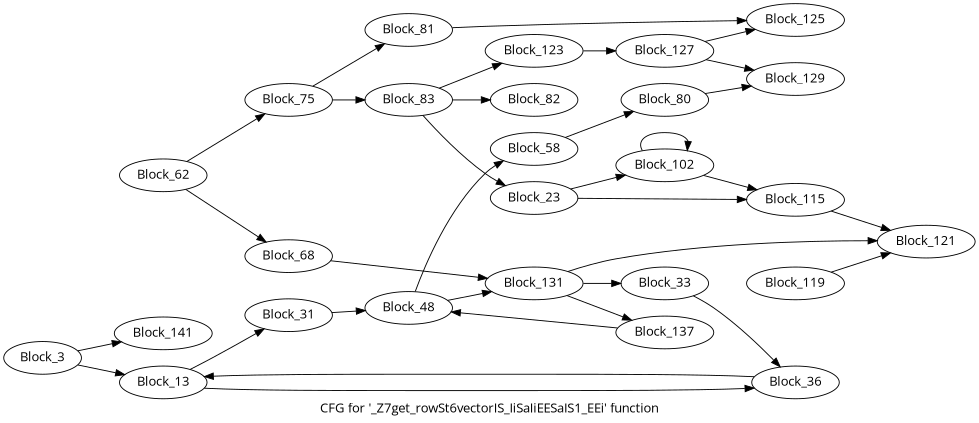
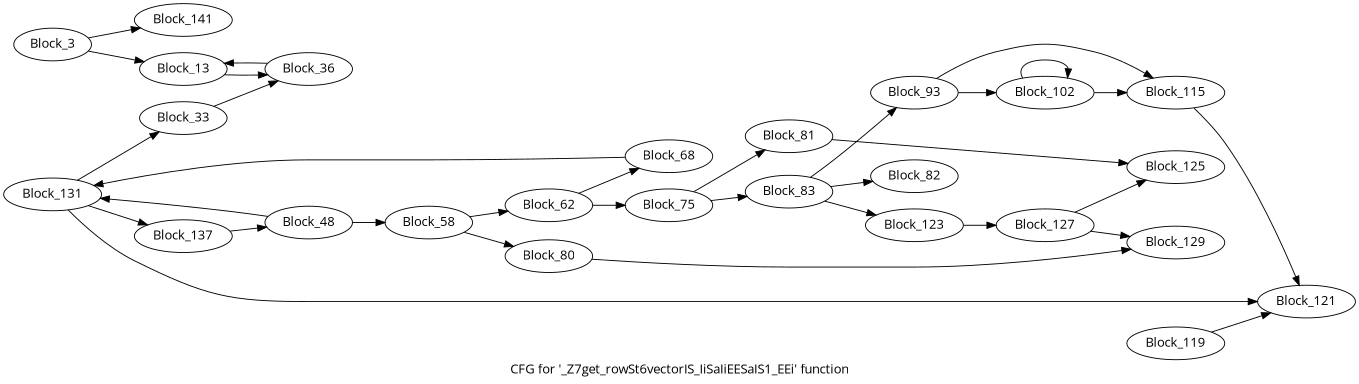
node "Block_23": label "Block_23" -> "Block_93"
edge "Block_58" -> "Block_62": added
node "Block_31": removed
